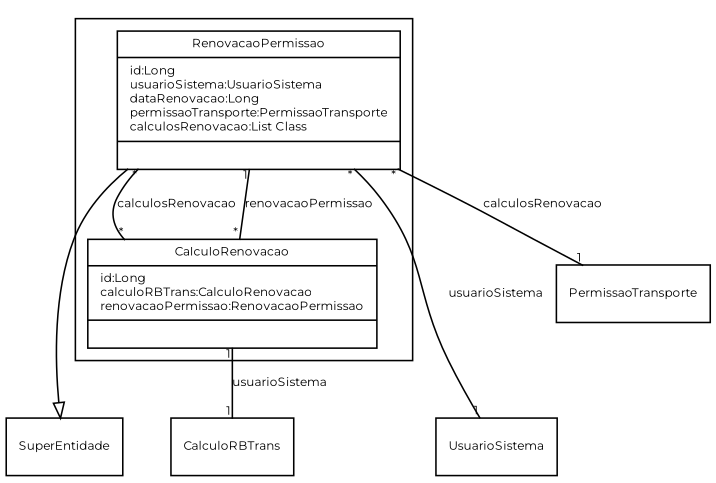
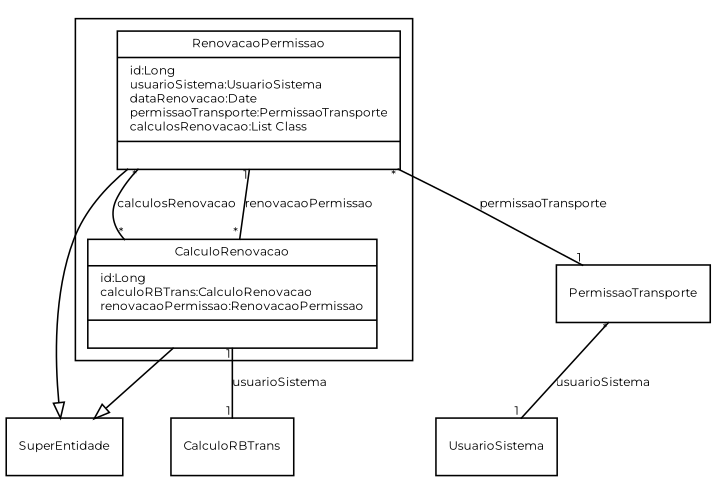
node "RenovacaoPermissao": text "dataRenovacao:Long" -> "dataRenovacao:Date"
edge "RenovacaoPermissao" -- "PermissaoTransporte": label "calculosRenovacao" -> "permissaoTransporte"
edge "RenovacaoPermissao" -- "UsuarioSistema": now "PermissaoTransporte" -- "UsuarioSistema"
edge "CalculoRenovacao" -> "SuperEntidade": added
